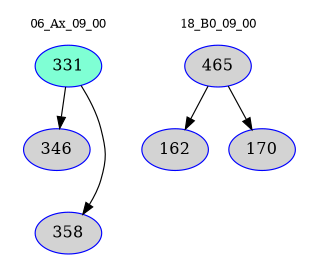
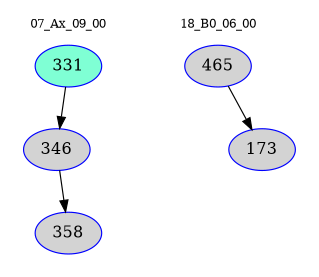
cluster "06_Ax_09_00": label "06_Ax_09_00" -> "07_Ax_09_00"
cluster "18_B0_09_00": label "18_B0_09_00" -> "18_B0_06_00"
edge "331" -> "358": now "346" -> "358"
node "162": removed
node "170": label "170" -> "173"
